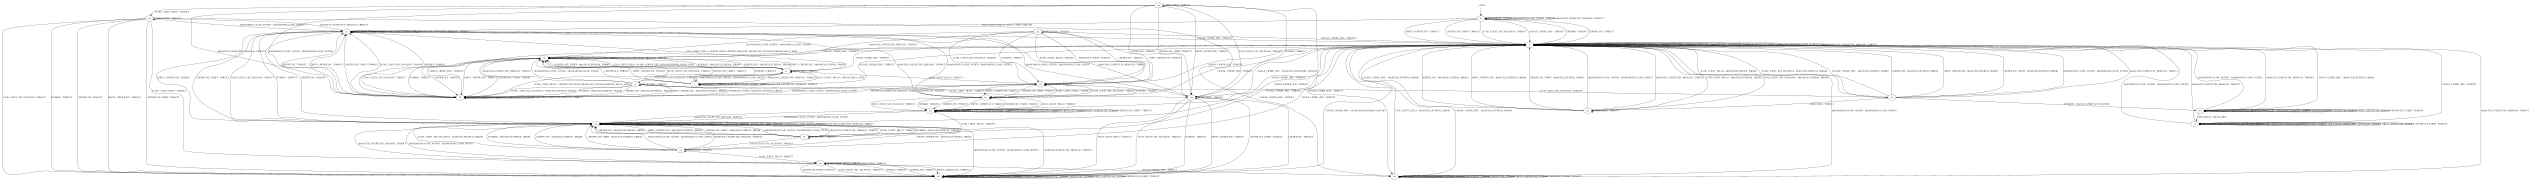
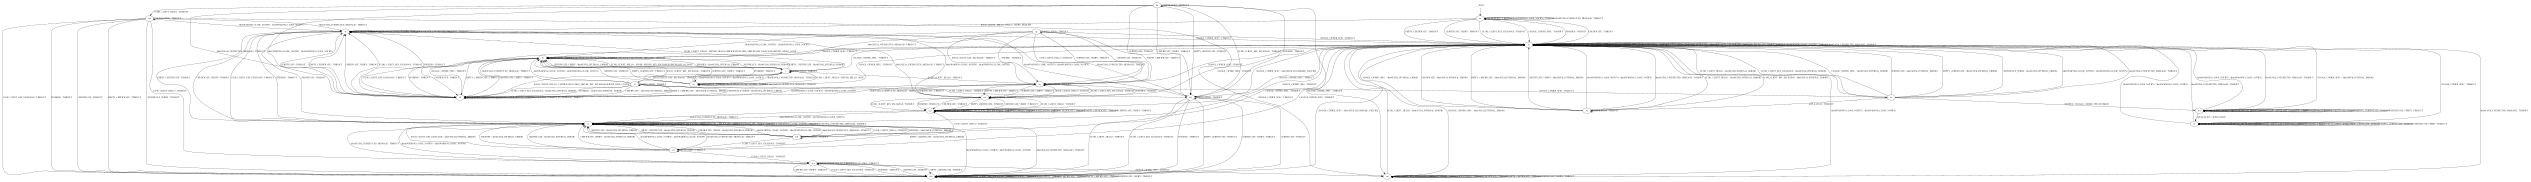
edge "s5" -> "s9": label "ECDH_CLIENT_KEY_EXCHANGE / TIMEOUT" -> "CHANGE_CIPHER_SPEC / TIMEOUT"
edge "s33" -> "s2": reversed
